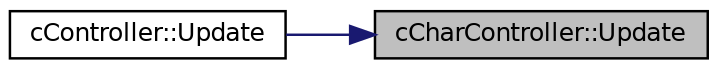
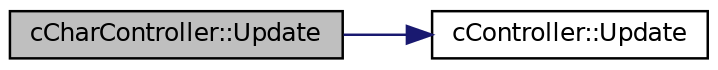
edge "cController::Update" -> "cCharController::Update": reversed
